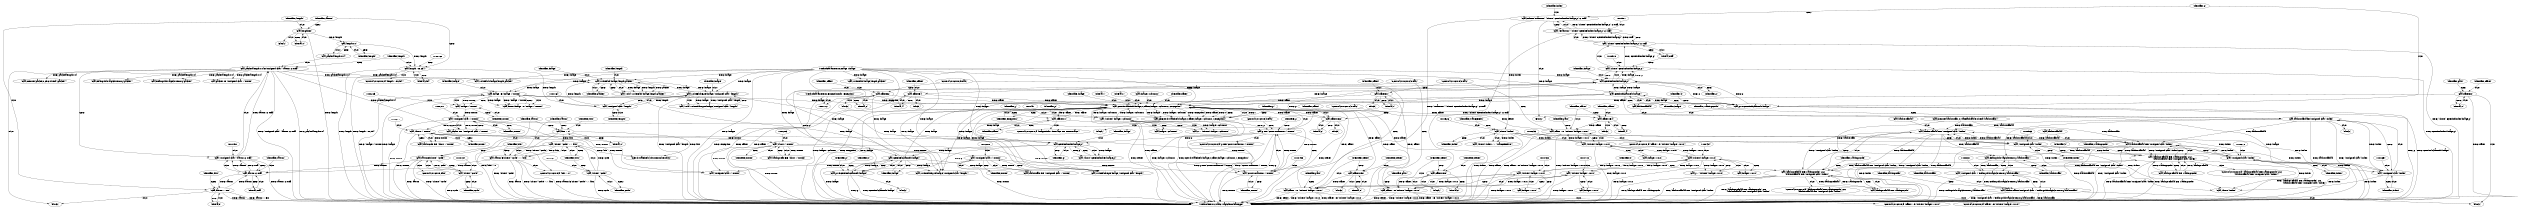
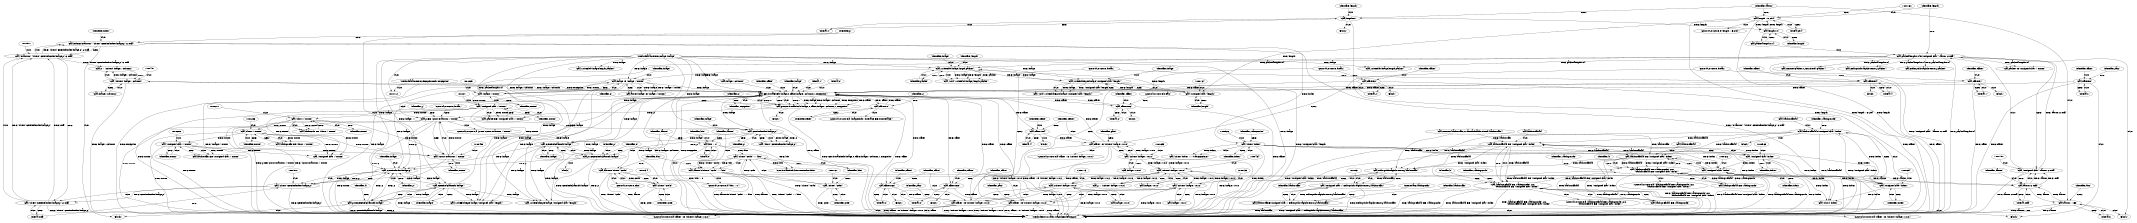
edge "(Call,length >= 254)" -> "(Call,length++)": added, label "DDG: length"
edge "(Call,(Quantum) ((size_t) GetPixelIndex(image,p) & 0xff))" -> "(MethodReturn,static MagickBooleanType)": now "(Call,(Quantum) ((size_t) GetPixelIndex(image,p) & 0xff))" -> "(Call,x < (ssize_t) image->columns)"
node "(Identifier,hash_prefix)": label "(Identifier,hash_prefix)" -> "(NoInterlace,hash_prefix)"
